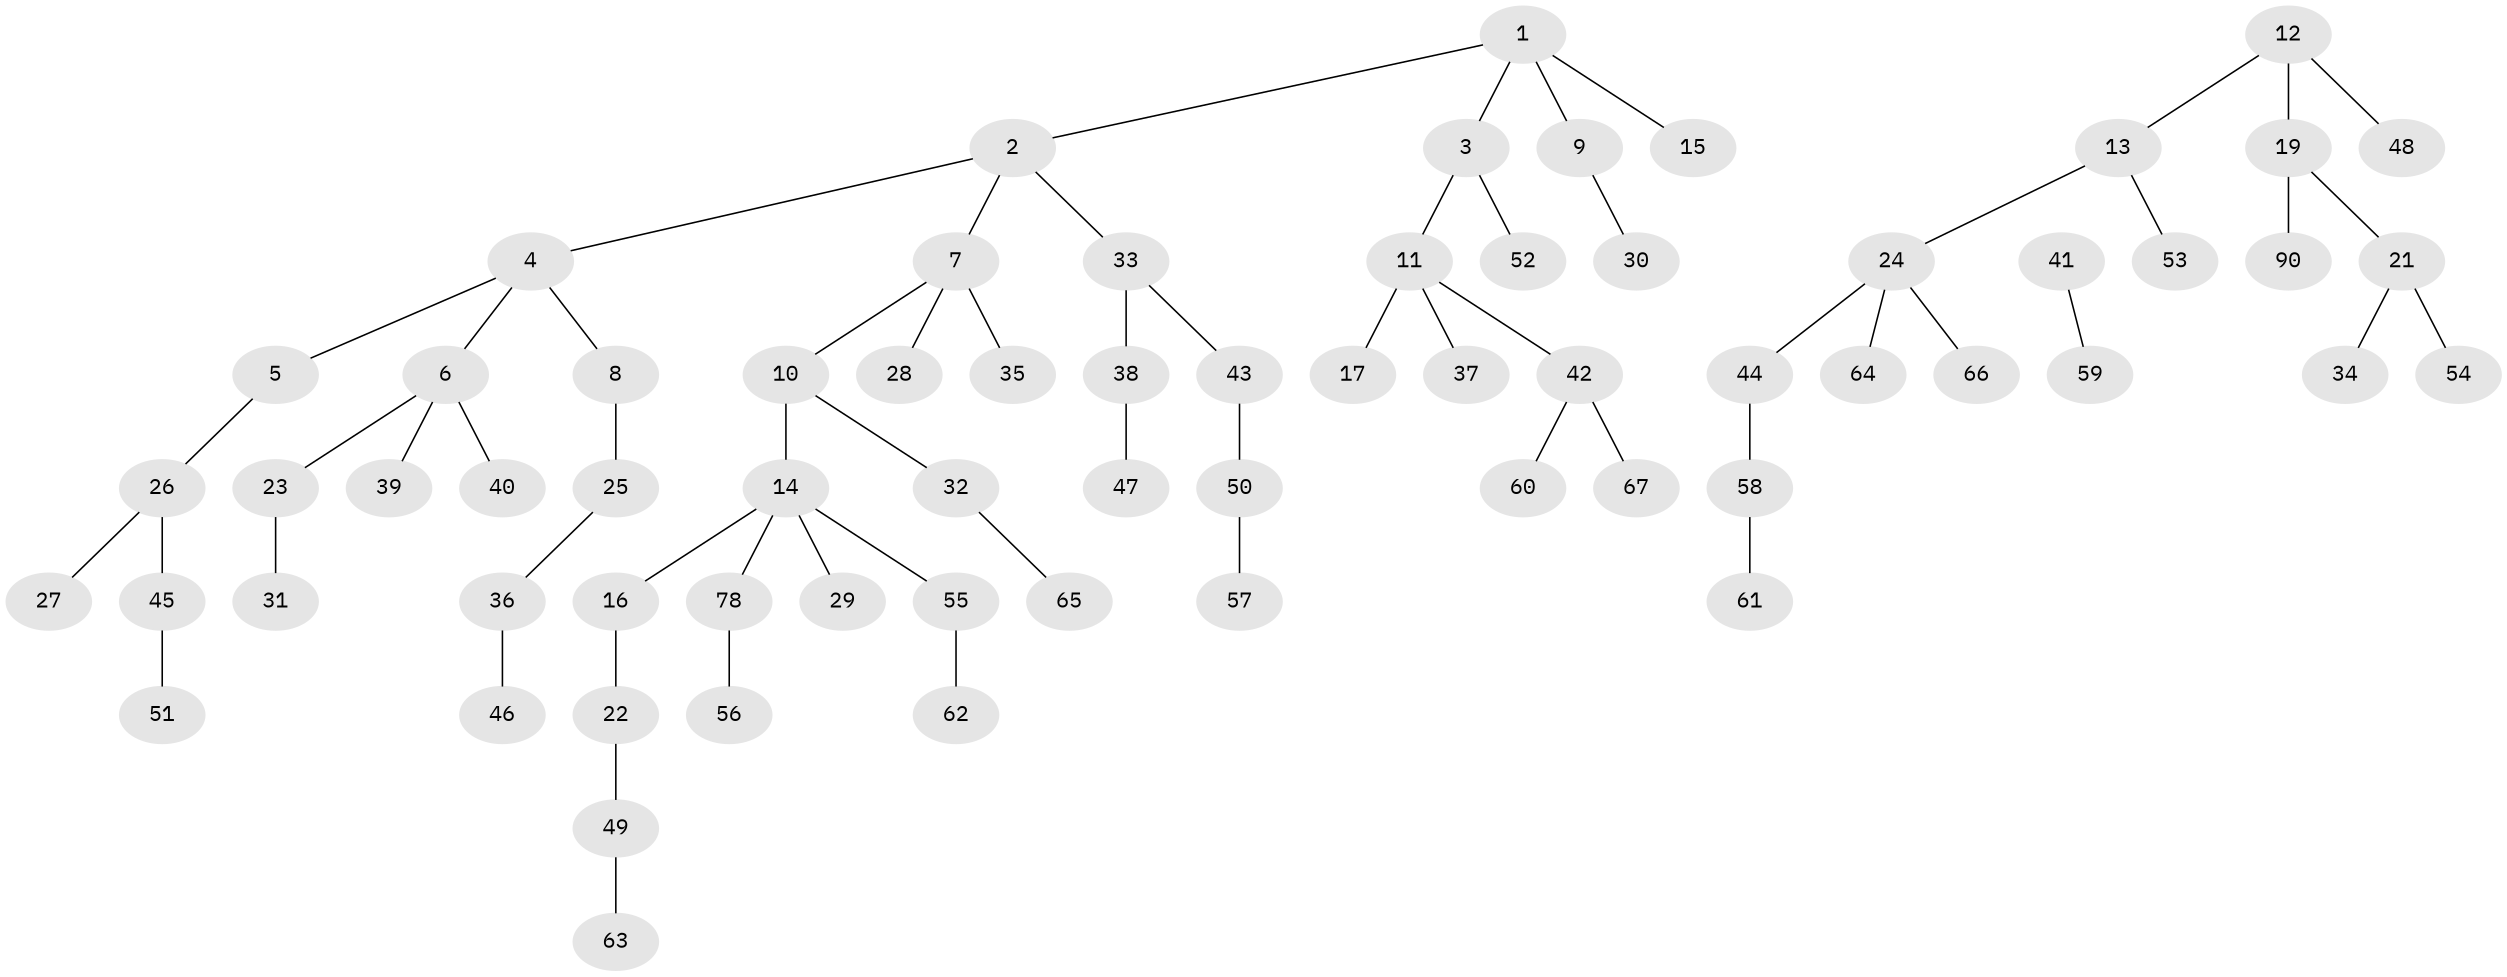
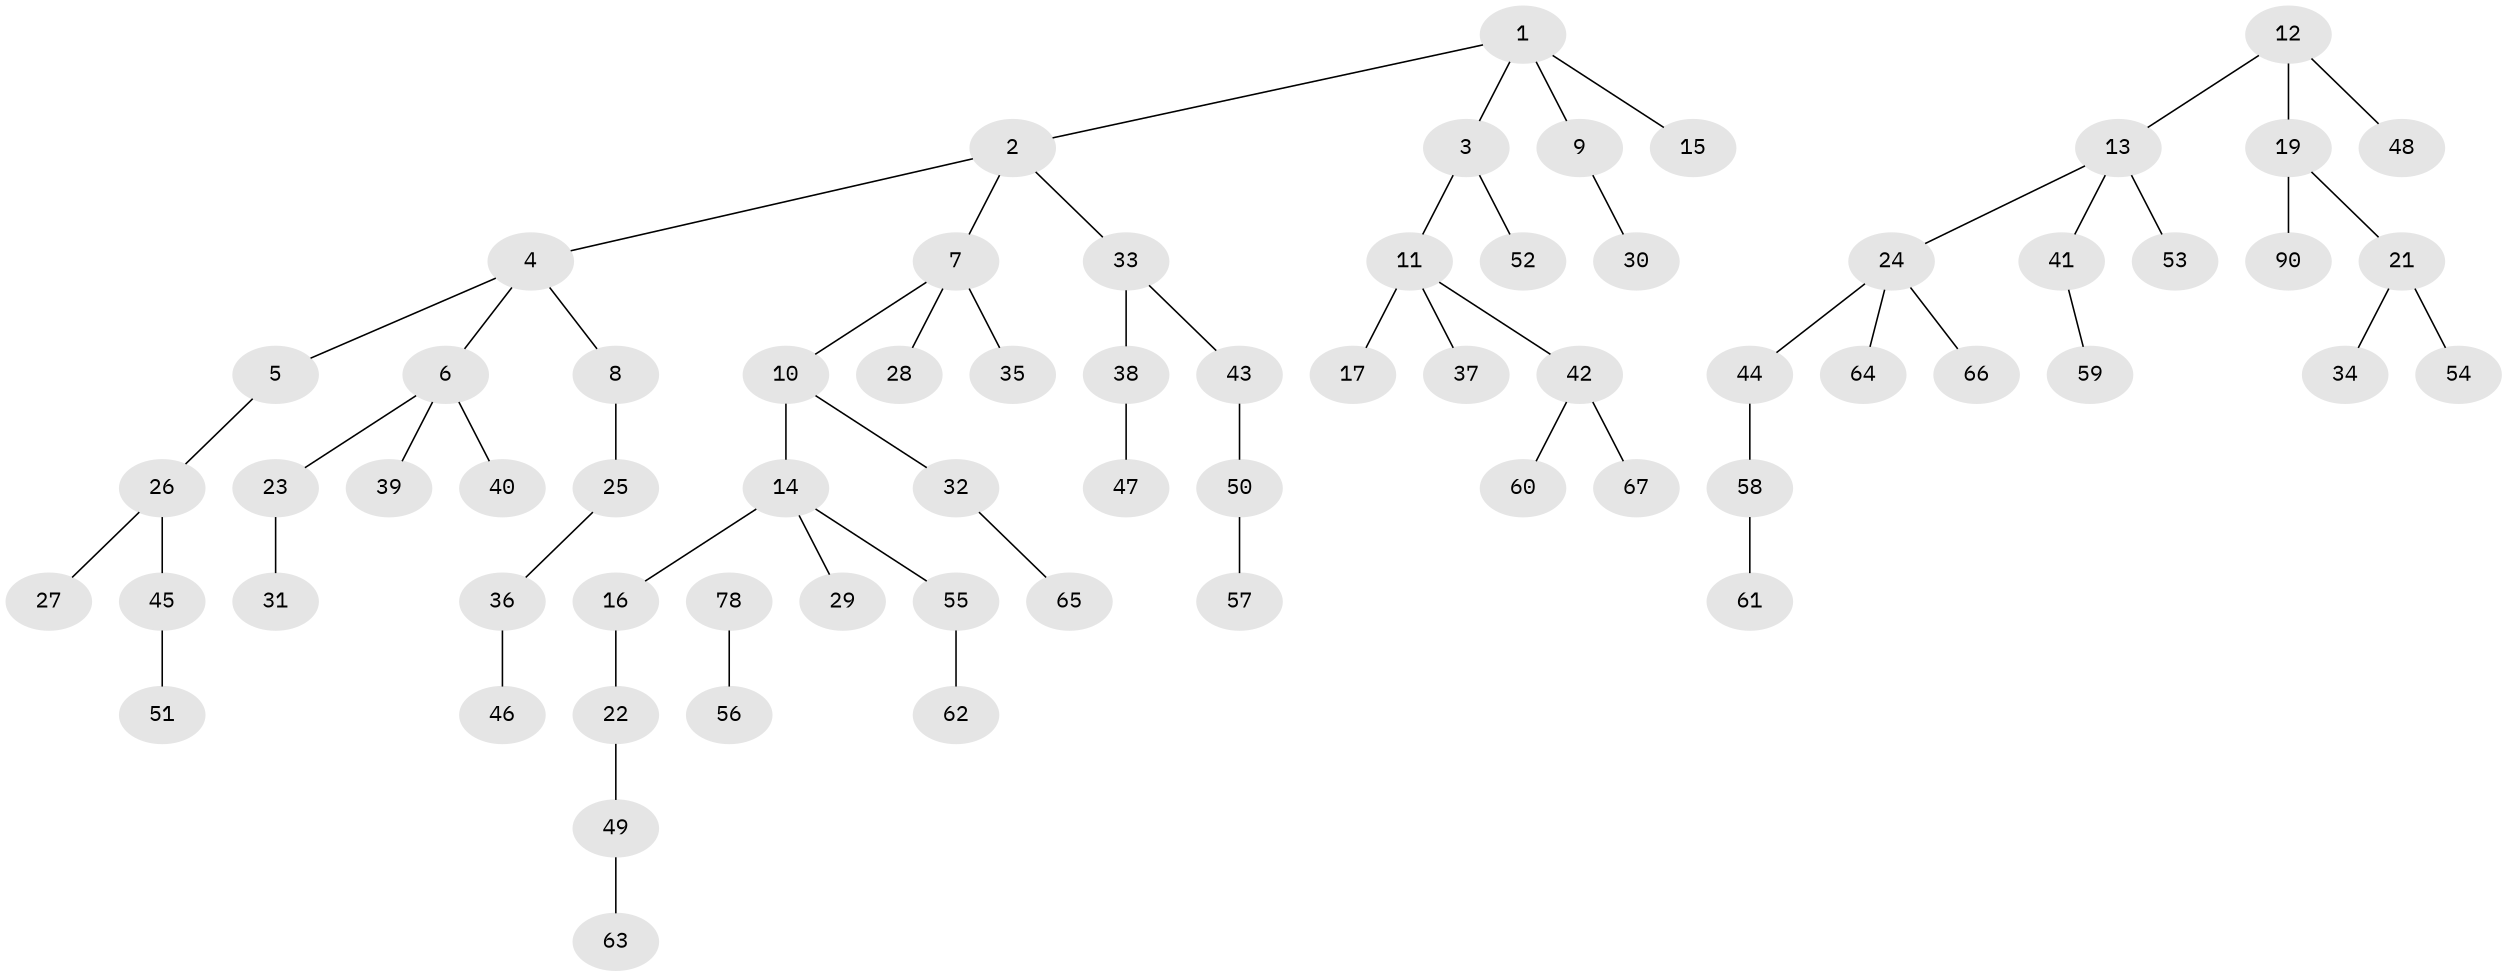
edge "13" -- "41": added
edge "14" -- "78": removed
